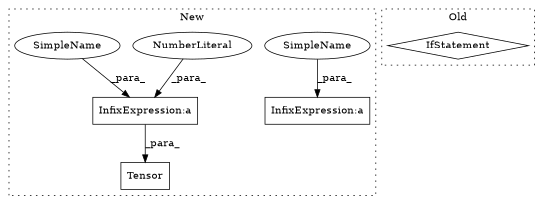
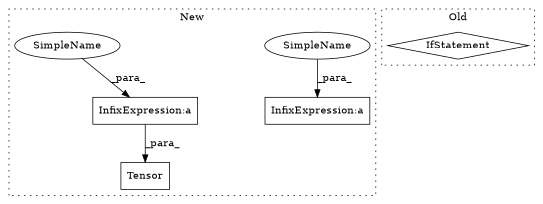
node "NumberLiteral": removed
